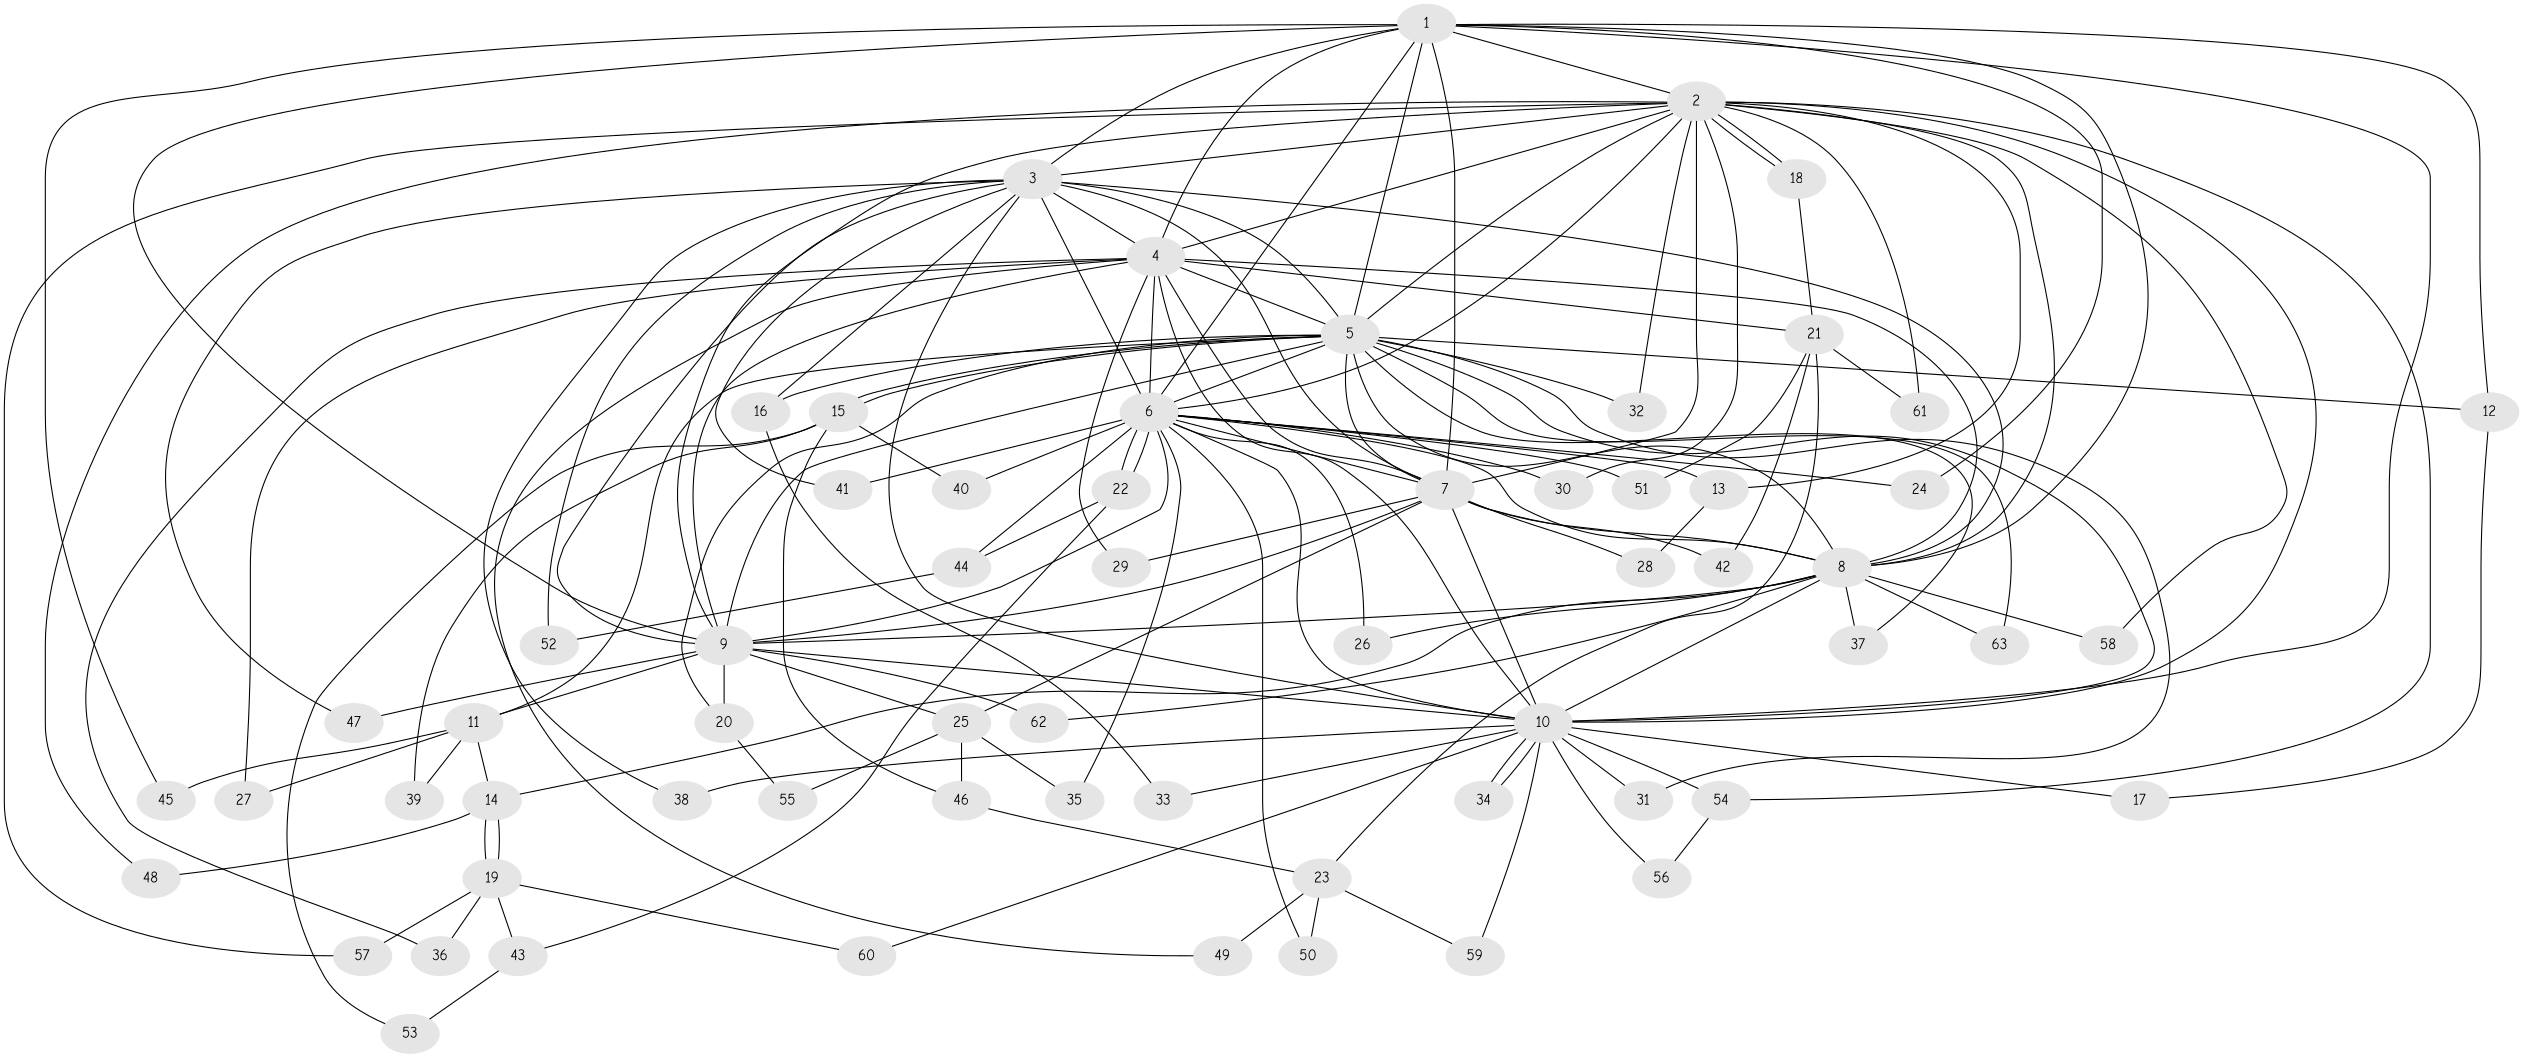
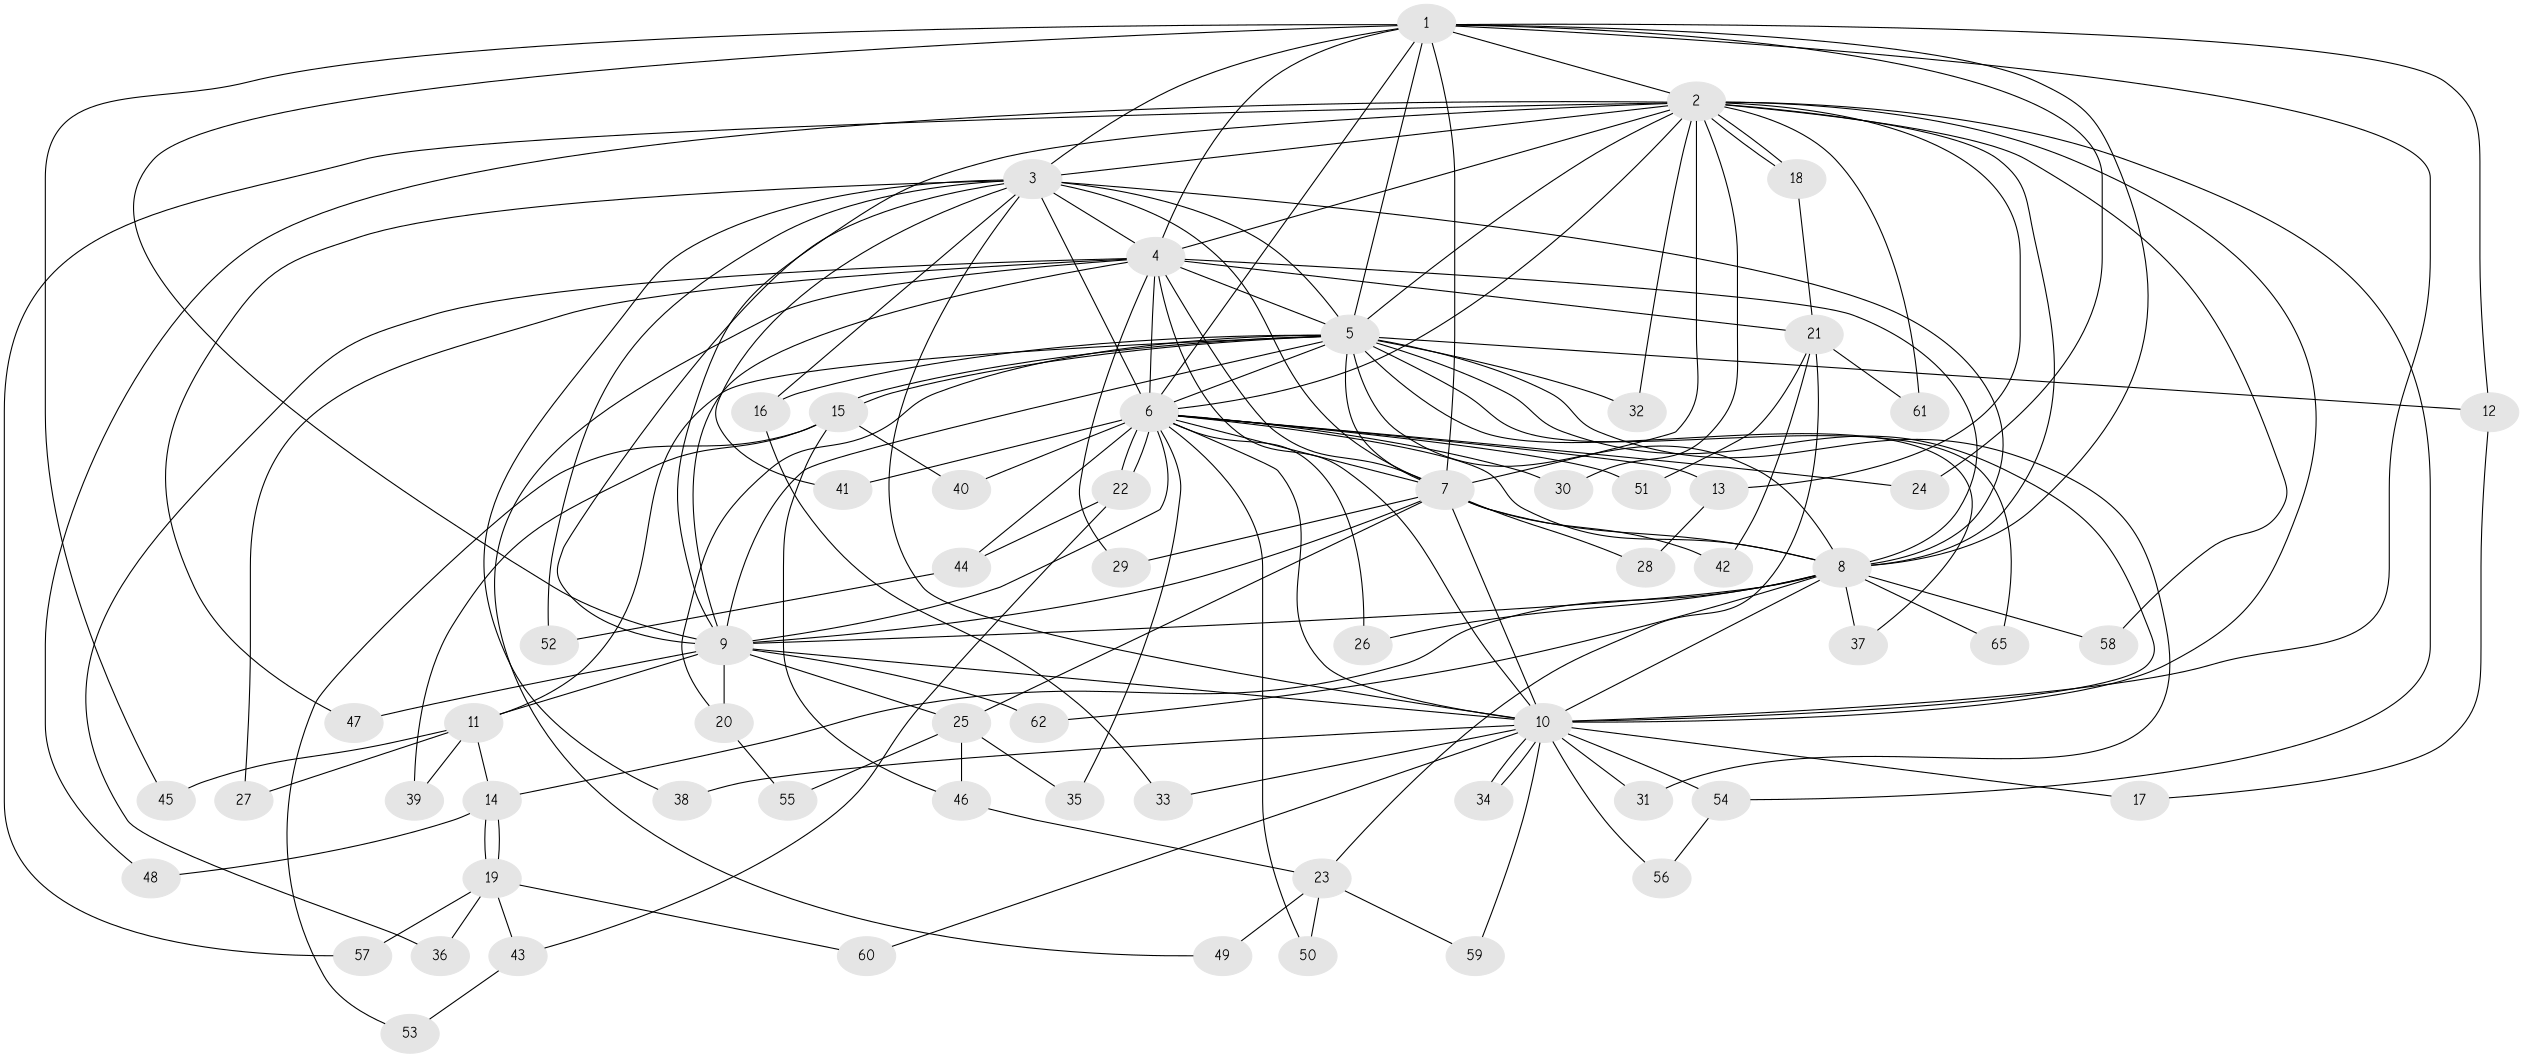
node "63": label "63" -> "65"
